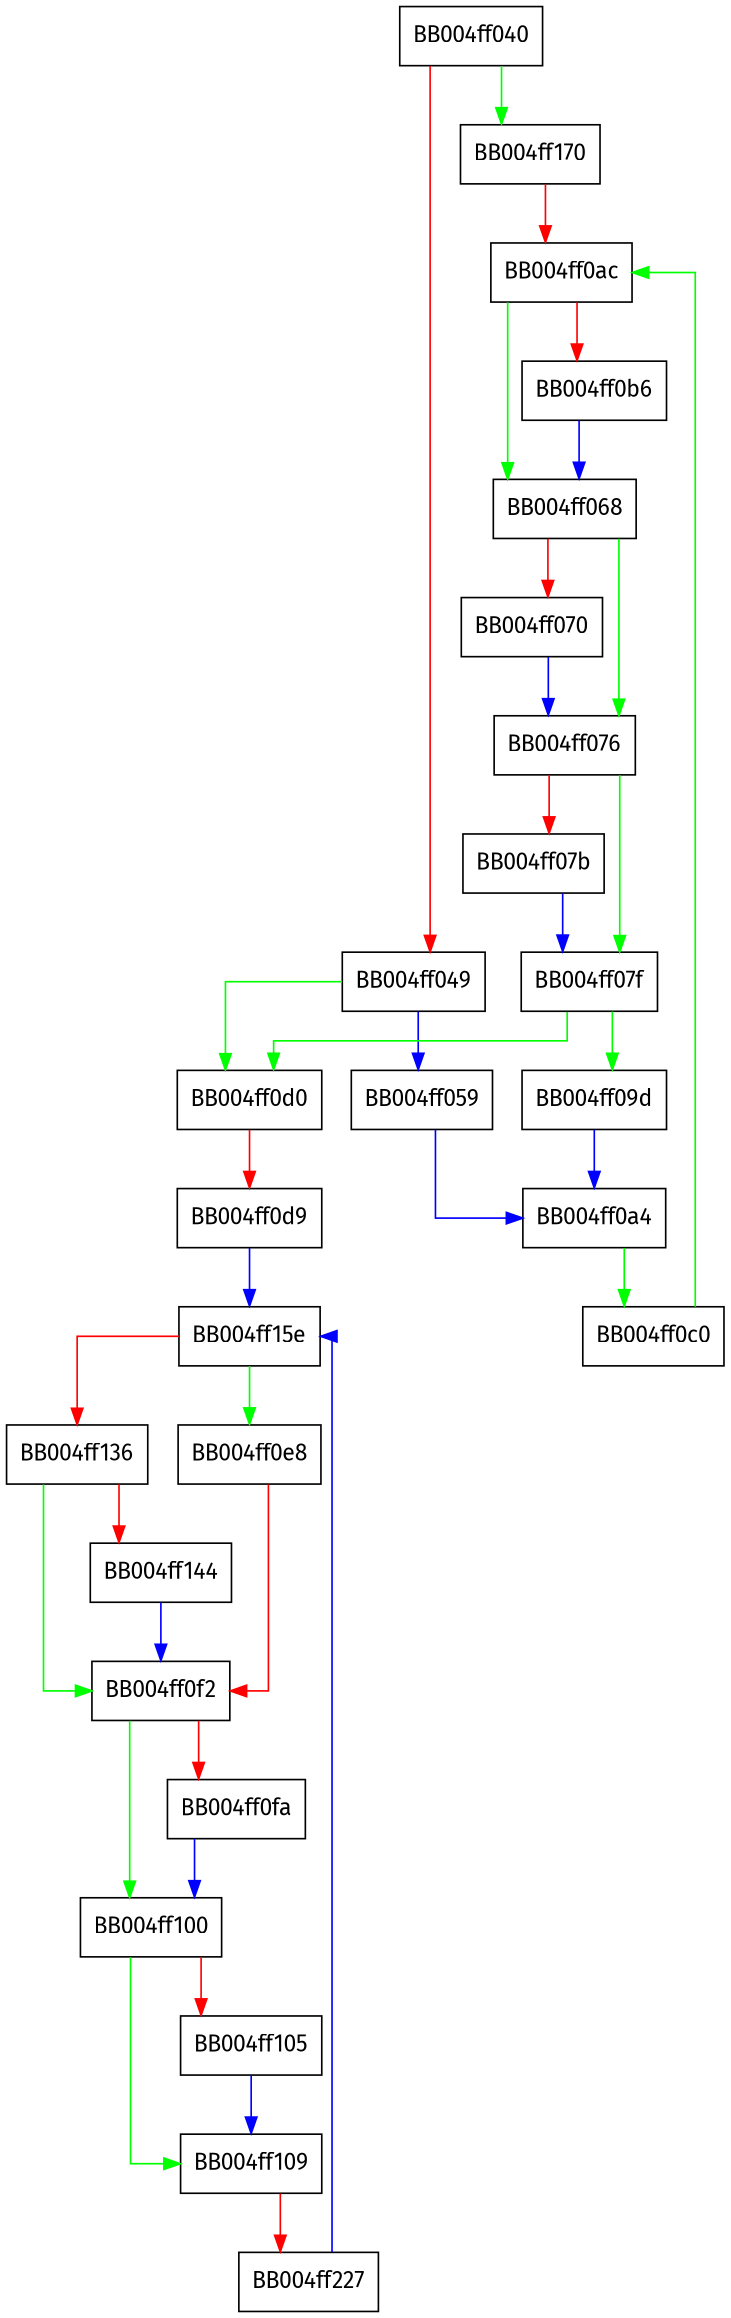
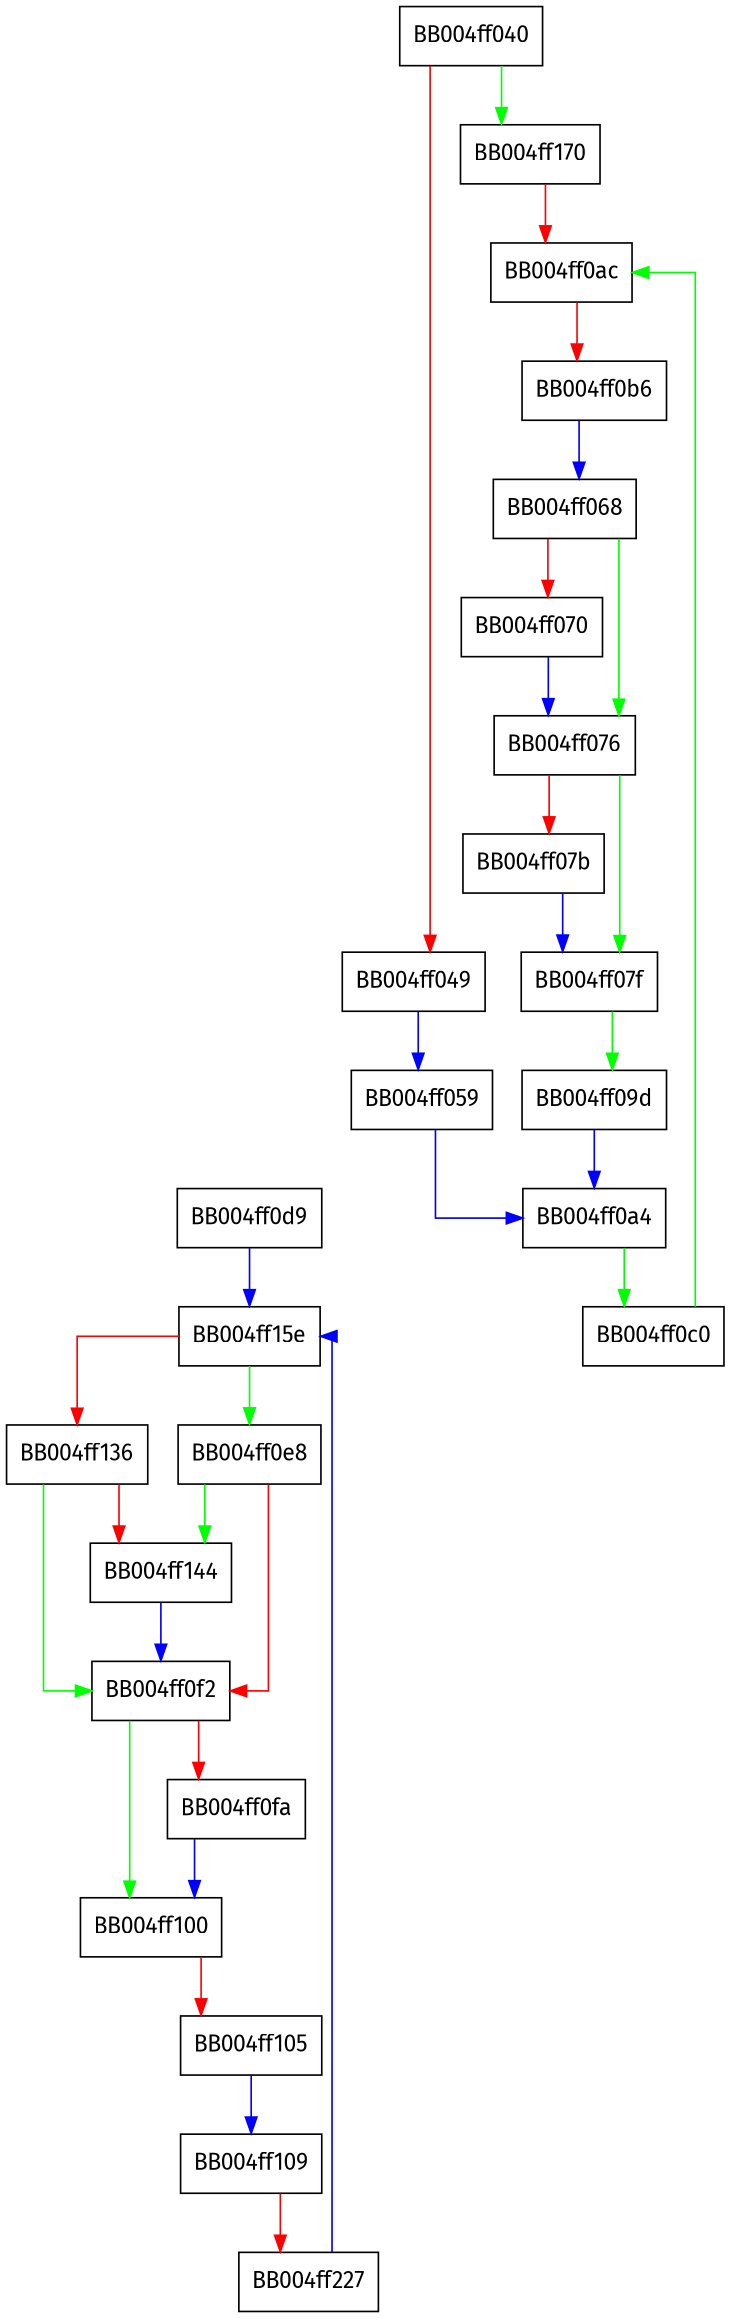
edge "BB004ff0ac" -> "BB004ff068": removed
node "BB004ff0d0": removed
edge "BB004ff0e8" -> "BB004ff144": added
edge "BB004ff100" -> "BB004ff109": removed
